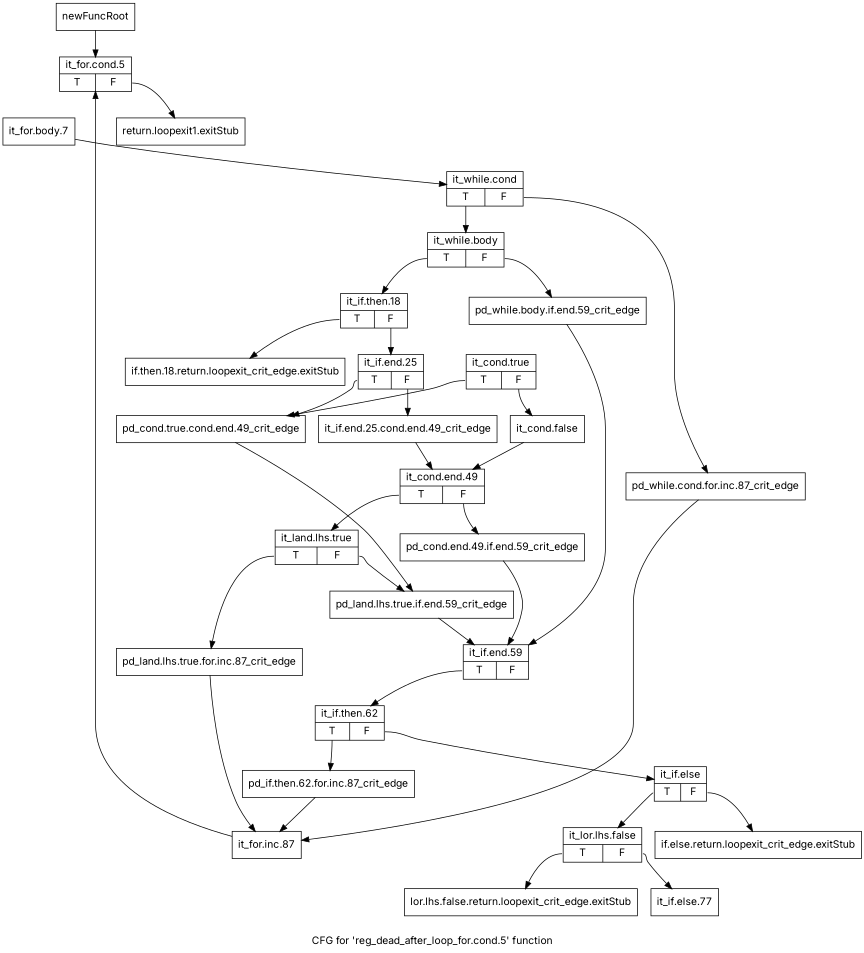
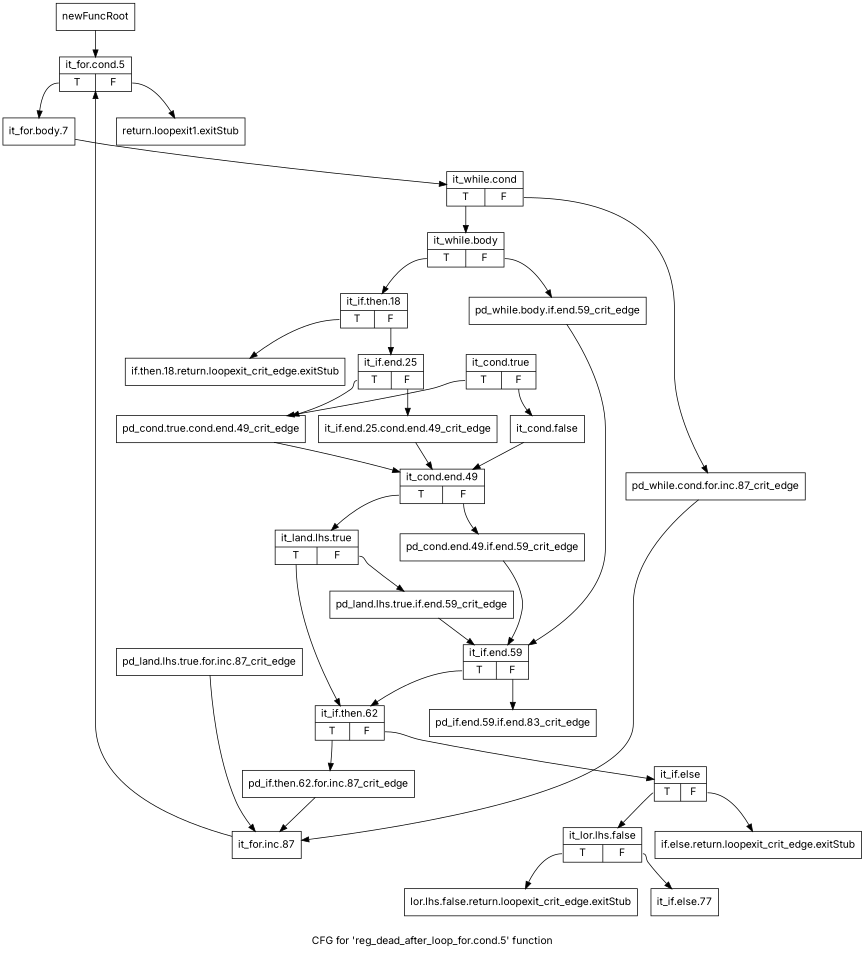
edge "it_for.cond.5" -> "it_for.body.7": added
edge "pd_cond.true.cond.end.49_crit_edge" -> "pd_land.lhs.true.if.end.59_crit_edge": now "pd_cond.true.cond.end.49_crit_edge" -> "it_cond.end.49"
edge "it_land.lhs.true" -> "pd_land.lhs.true.for.inc.87_crit_edge": now "it_land.lhs.true" -> "it_if.then.62"
node "pd_if.end.59.if.end.83_crit_edge": added
